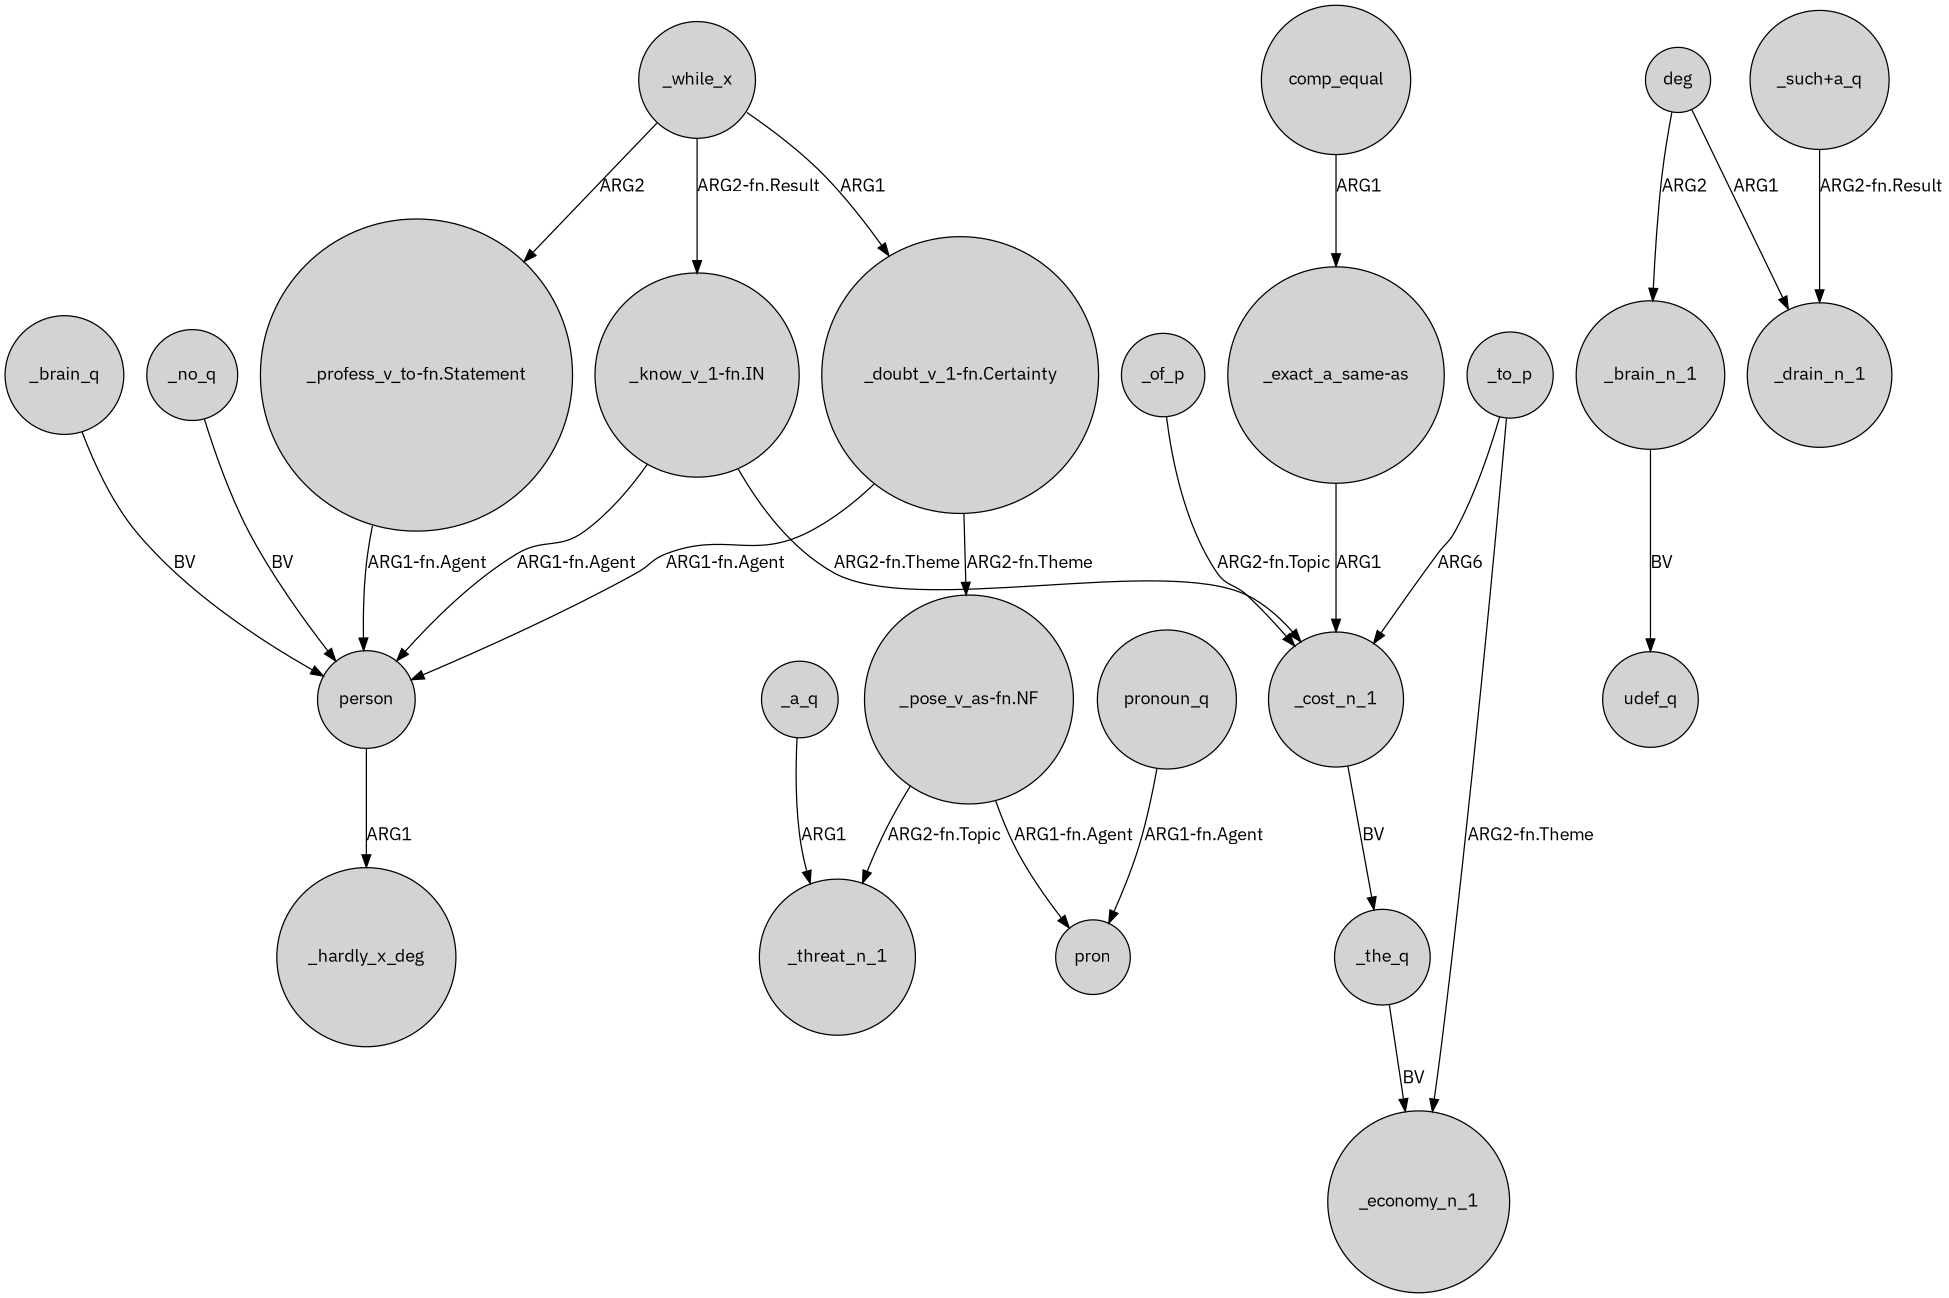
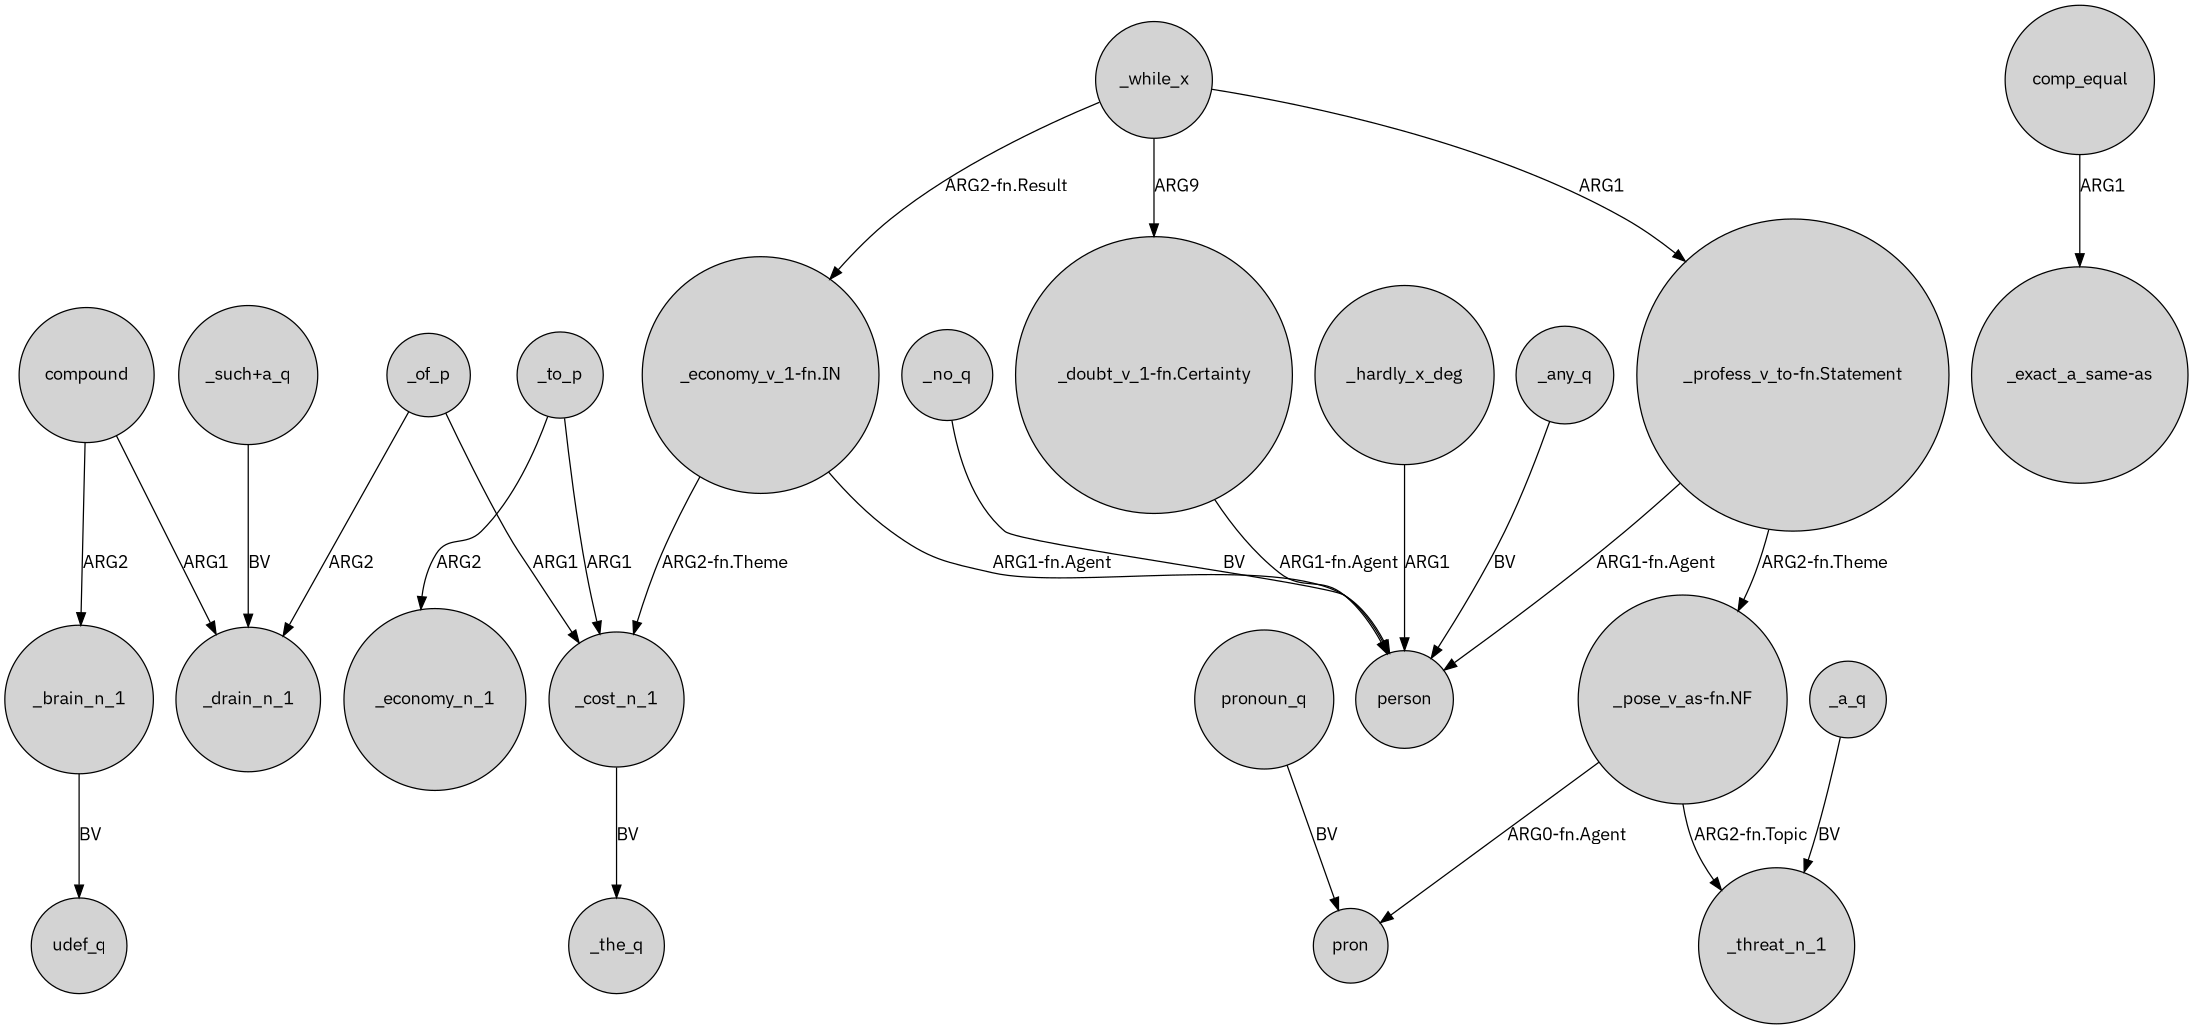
node "deg": label "deg" -> "compound"
edge "_while_x" -> "_profess_v_to-fn.Statement": label "ARG2" -> "ARG1"
edge "_while_x" -> "_doubt_v_1-fn.Certainty": label "ARG1" -> "ARG9"
edge "_such+a_q" -> "_drain_n_1": label "ARG2-fn.Result" -> "BV"
node "_brain_q": label "_brain_q" -> "_any_q"
node "_know_v_1-fn.IN": label "_know_v_1-fn.IN" -> "_economy_v_1-fn.IN"
edge "_of_p" -> "_drain_n_1": added, label "ARG2"
edge "_doubt_v_1-fn.Certainty" -> "_pose_v_as-fn.NF": now "_profess_v_to-fn.Statement" -> "_pose_v_as-fn.NF"
edge "_exact_a_same-as" -> "_cost_n_1": removed, label "ARG1"
edge "_of_p" -> "_cost_n_1": label "ARG2-fn.Topic" -> "ARG1"
edge "_to_p" -> "_cost_n_1": label "ARG6" -> "ARG1"
edge "person" -> "_hardly_x_deg": reversed
edge "_a_q" -> "_threat_n_1": label "ARG1" -> "BV"
edge "_pose_v_as-fn.NF" -> "pron": label "ARG1-fn.Agent" -> "ARG0-fn.Agent"
edge "pronoun_q" -> "pron": label "ARG1-fn.Agent" -> "BV"
edge "_to_p" -> "_economy_n_1": label "ARG2-fn.Theme" -> "ARG2"
edge "_the_q" -> "_economy_n_1": removed, label "BV"
